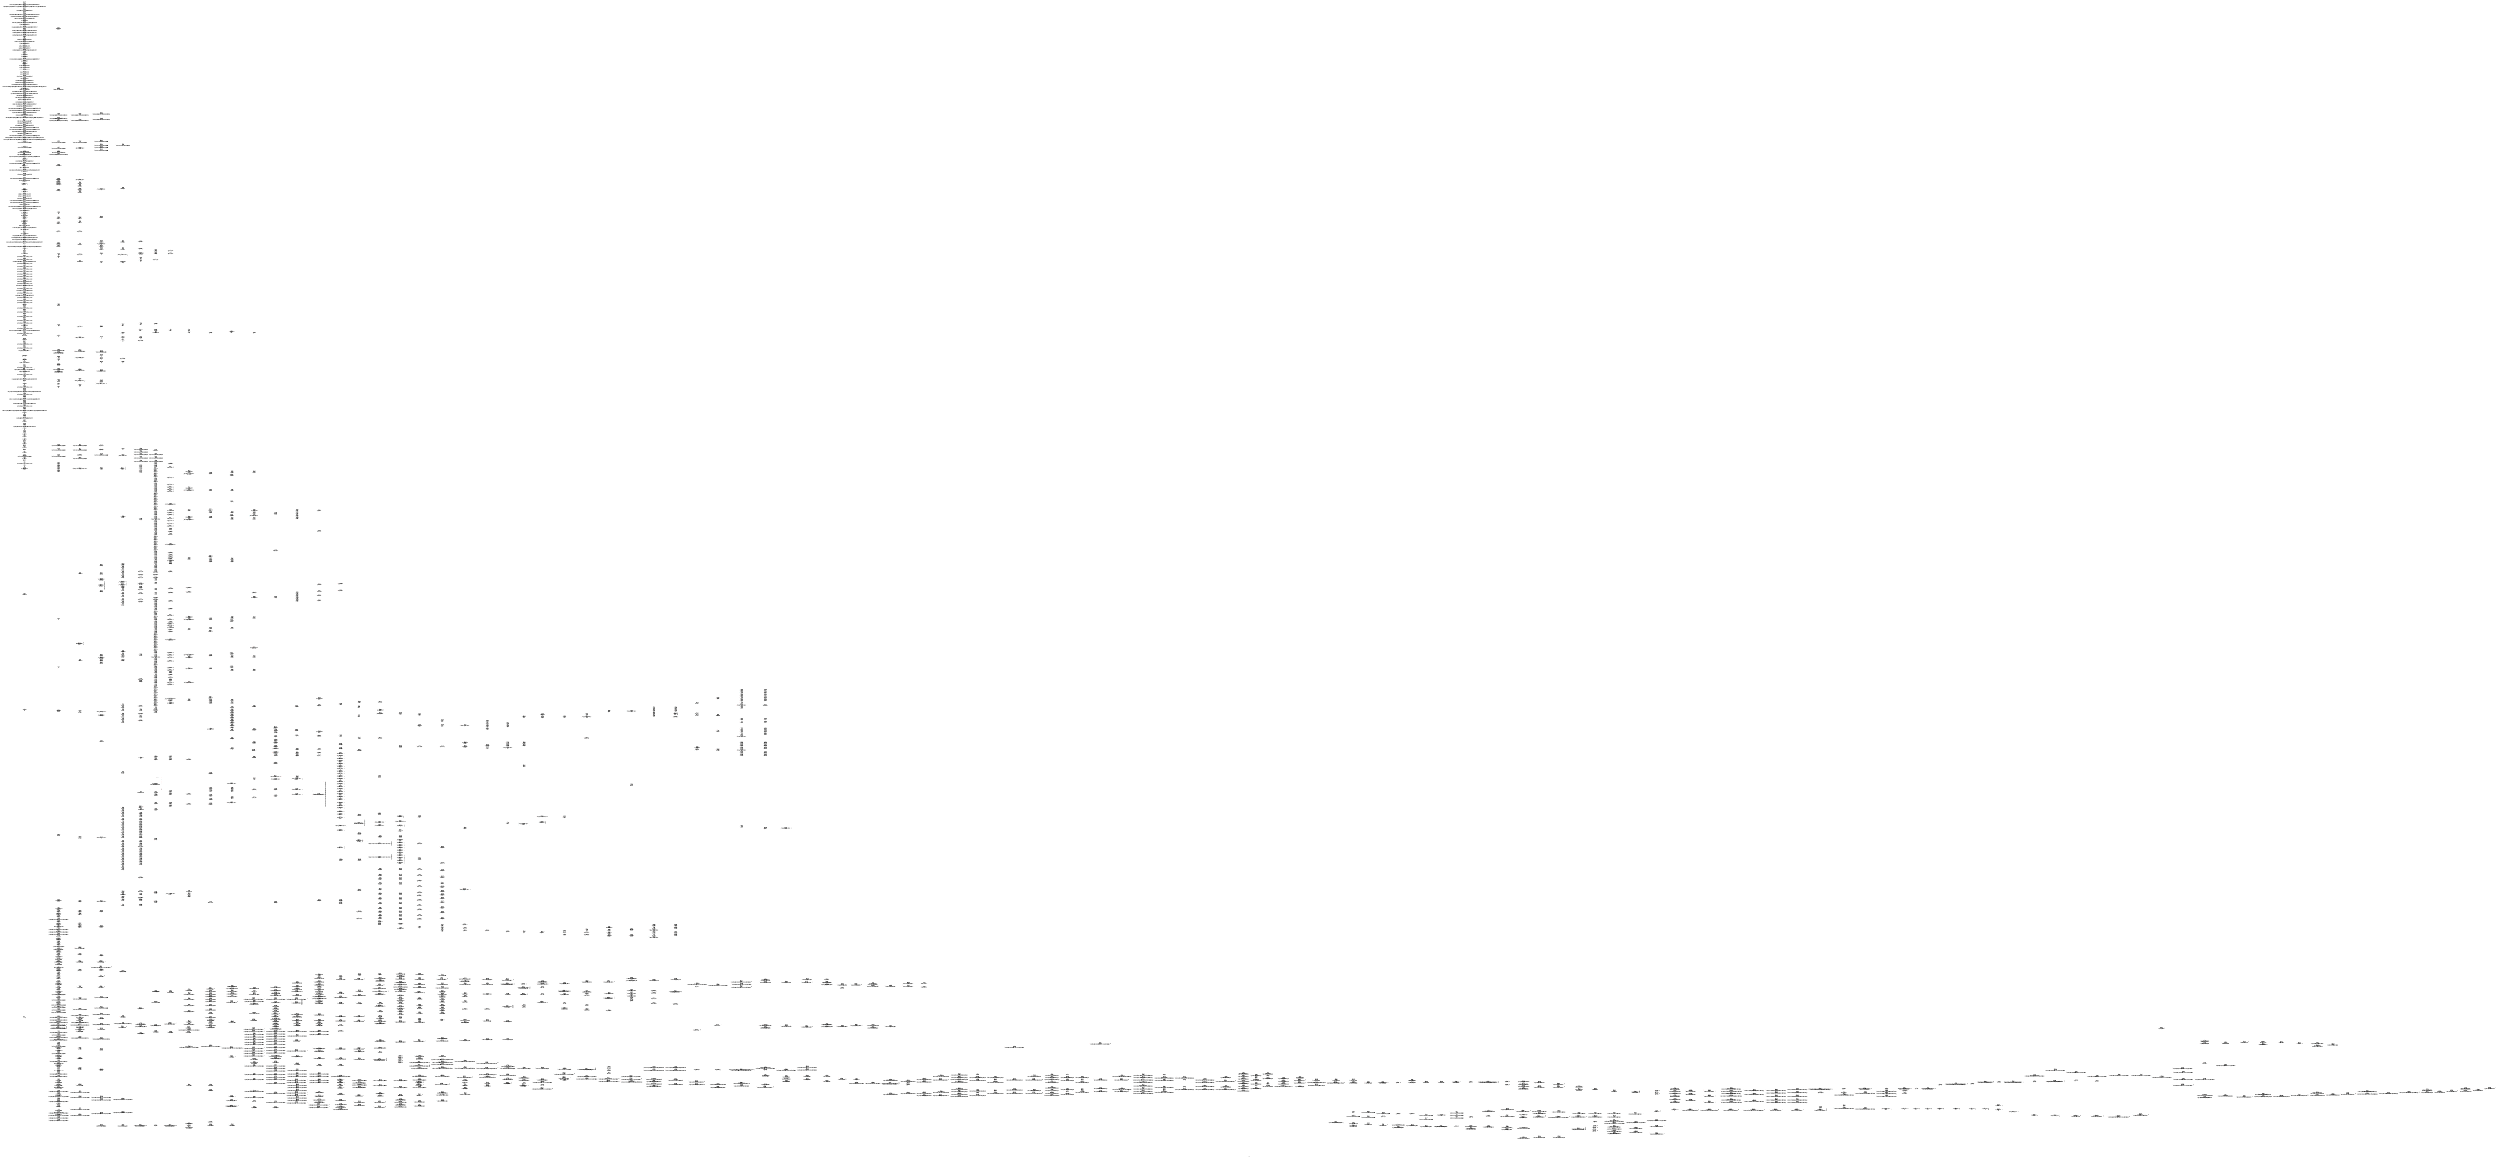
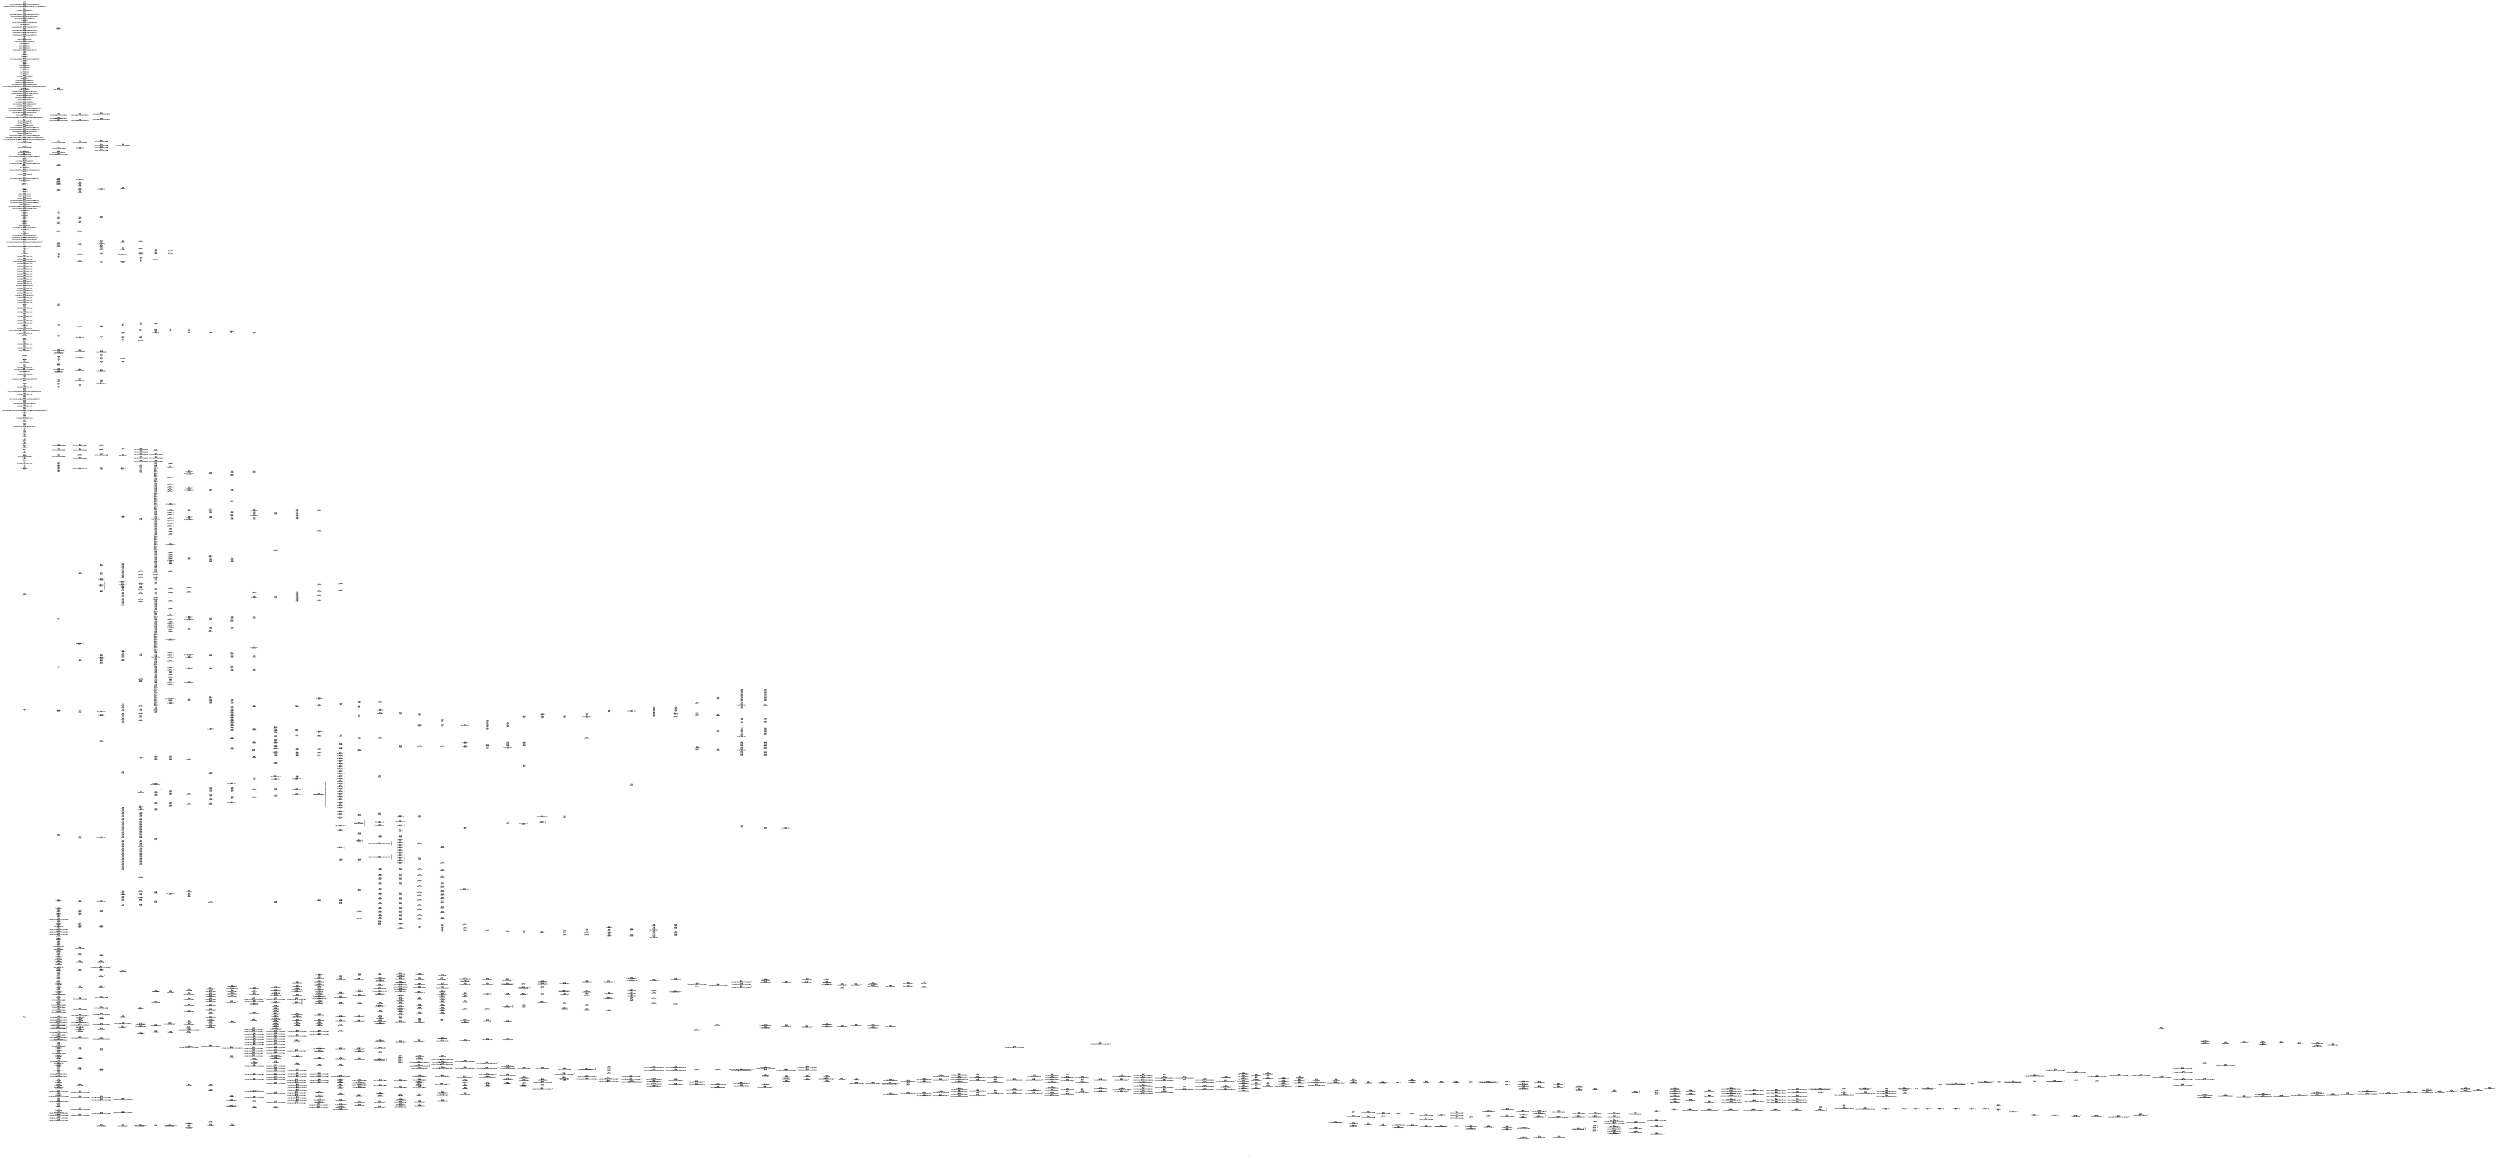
node "NodeID: 2562": added
